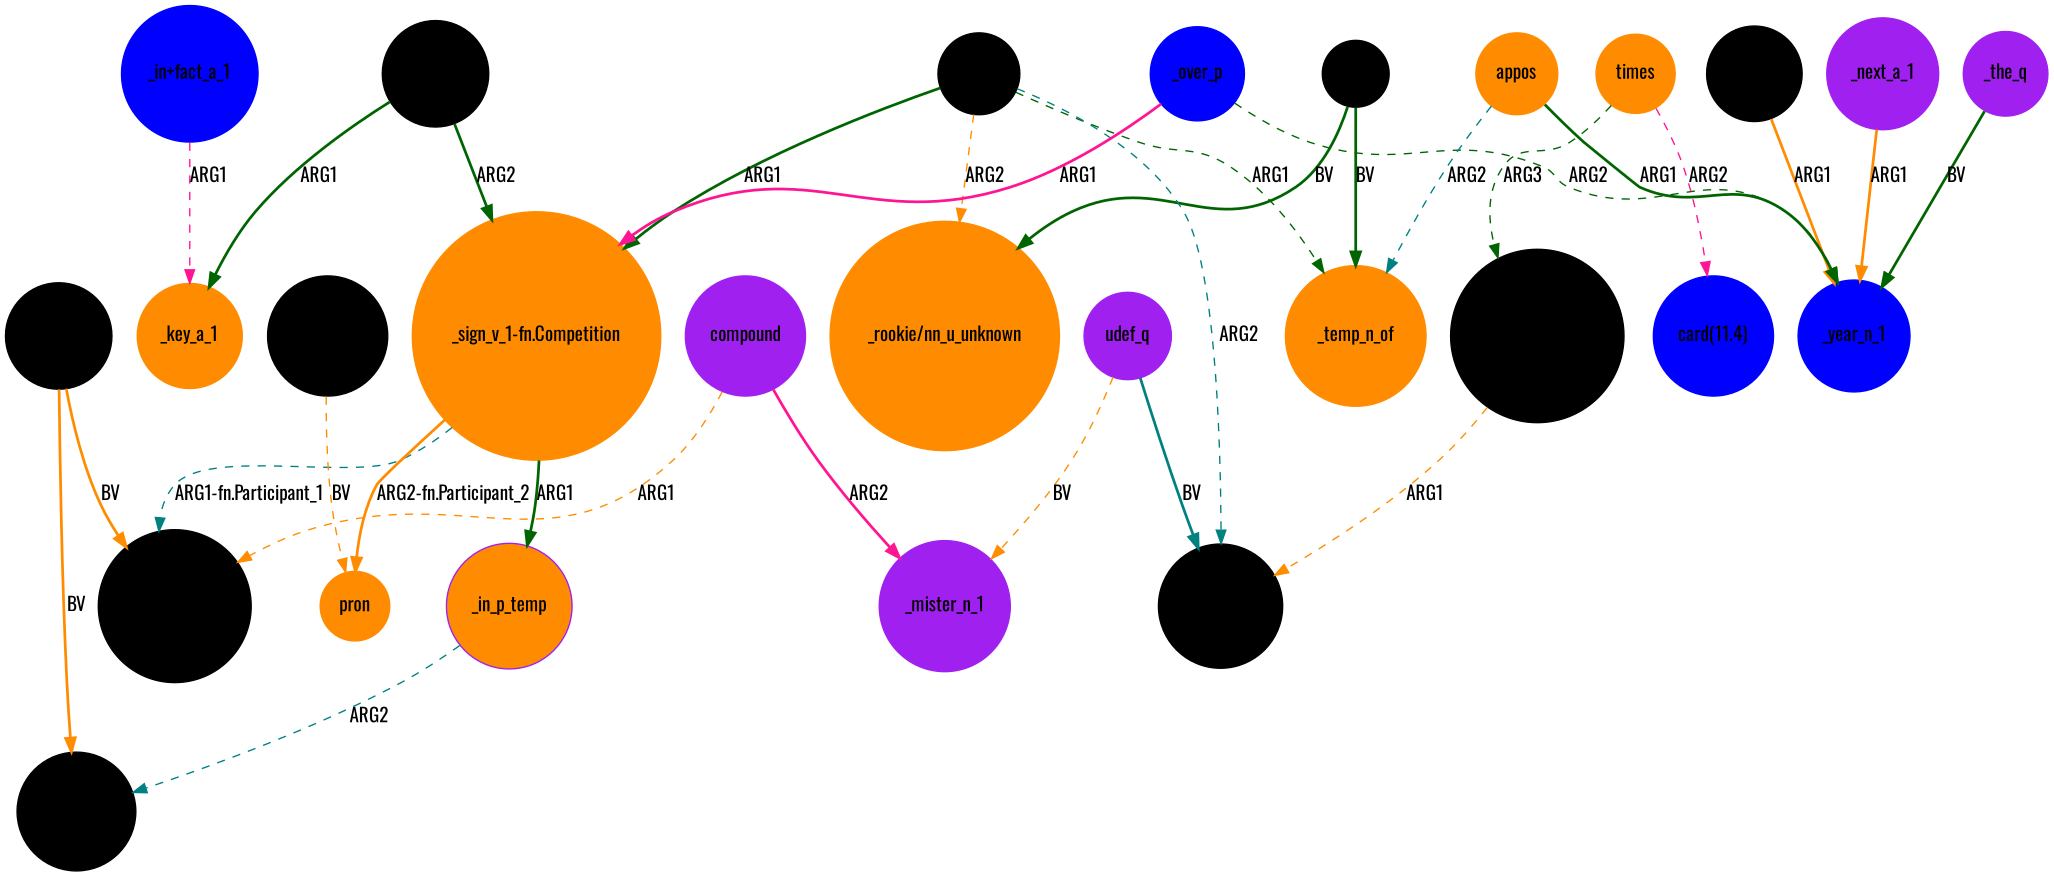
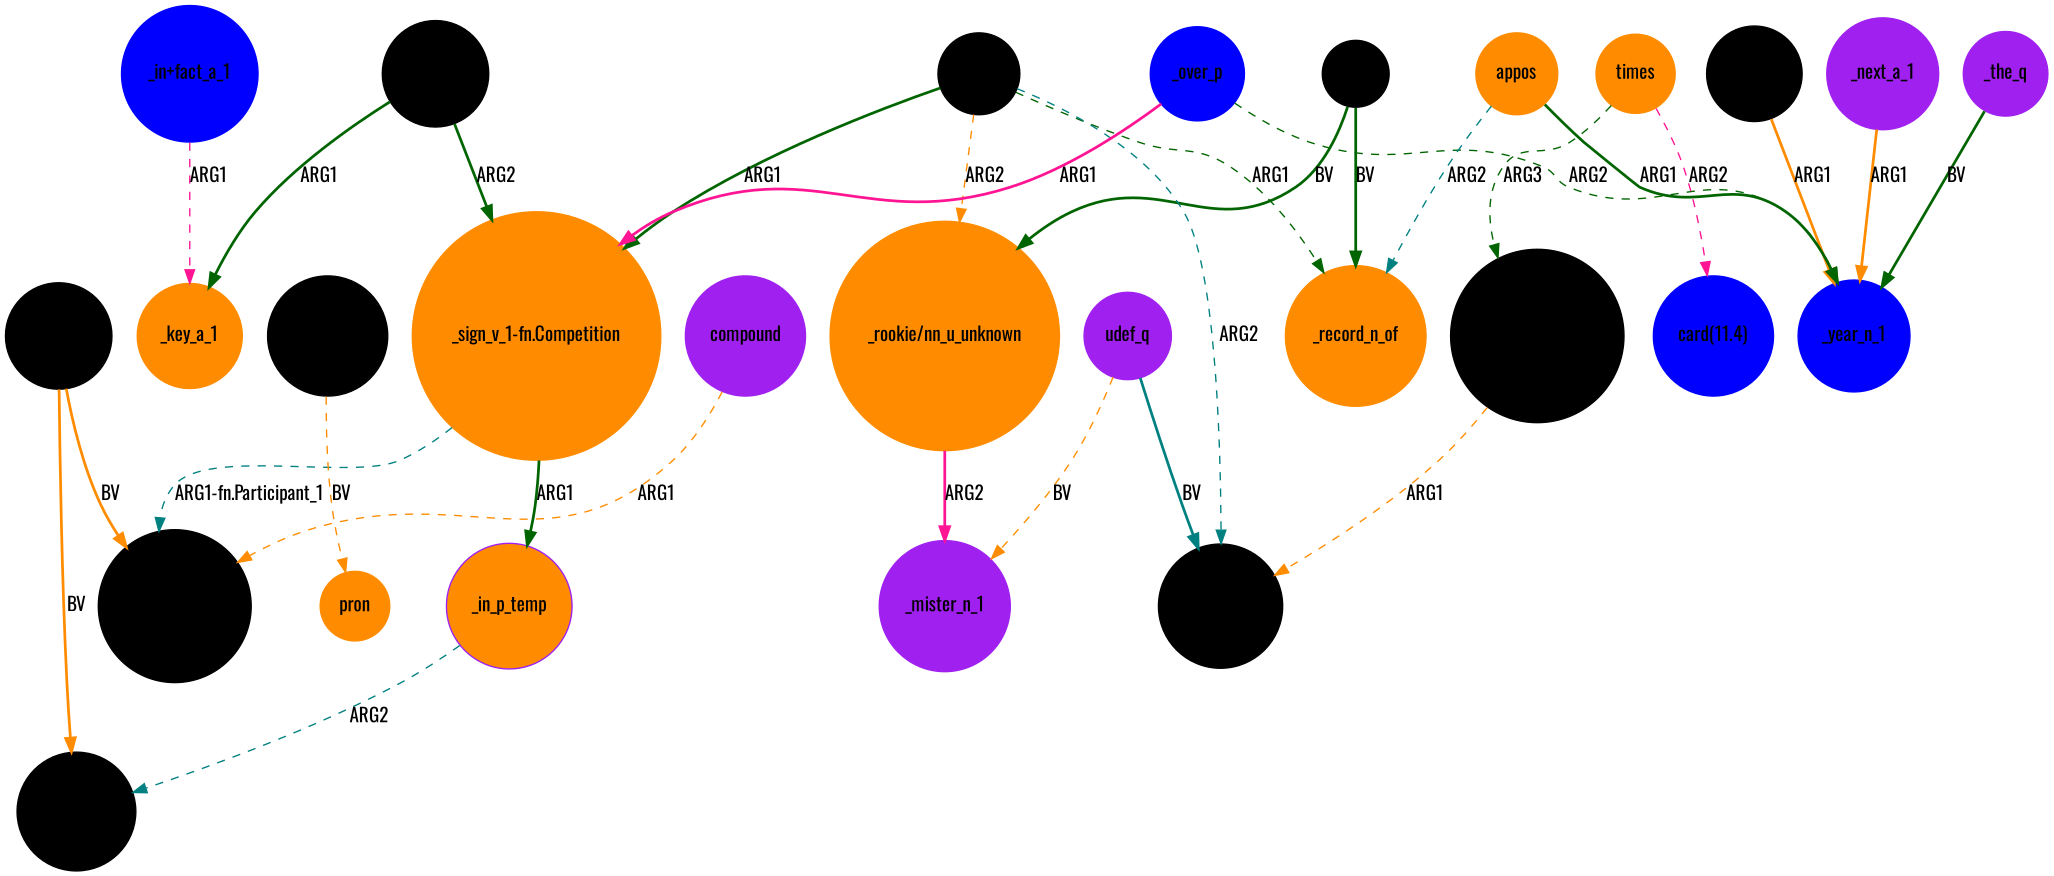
node "_temp_n_of": label "_temp_n_of" -> "_record_n_of"
edge "compound" -> "_mister_n_1": now "_rookie/nn_u_unknown" -> "_mister_n_1"
edge "_sign_v_1-fn.Competition" -> "pron": removed, label "ARG2-fn.Participant_2"
